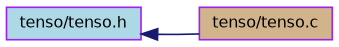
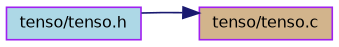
edge "tenso/tenso.c" -> "tenso/tenso.h": reversed
